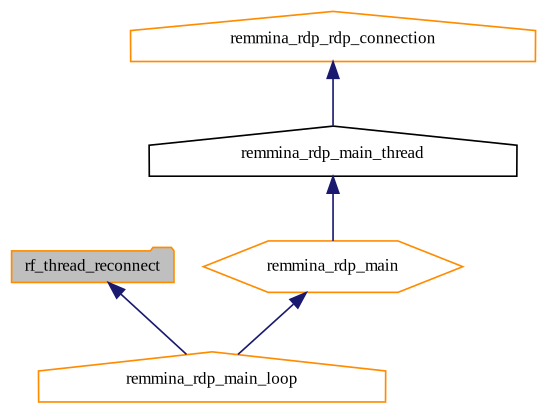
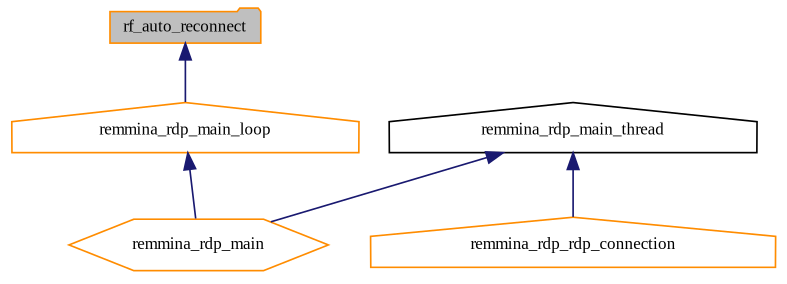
edge "remmina_rdp_main_thread" -> "remmina_rdp_rdp_connection": reversed
node "rf_thread_reconnect": label "rf_thread_reconnect" -> "rf_auto_reconnect"
edge "remmina_rdp_main_loop" -> "remmina_rdp_main": reversed
